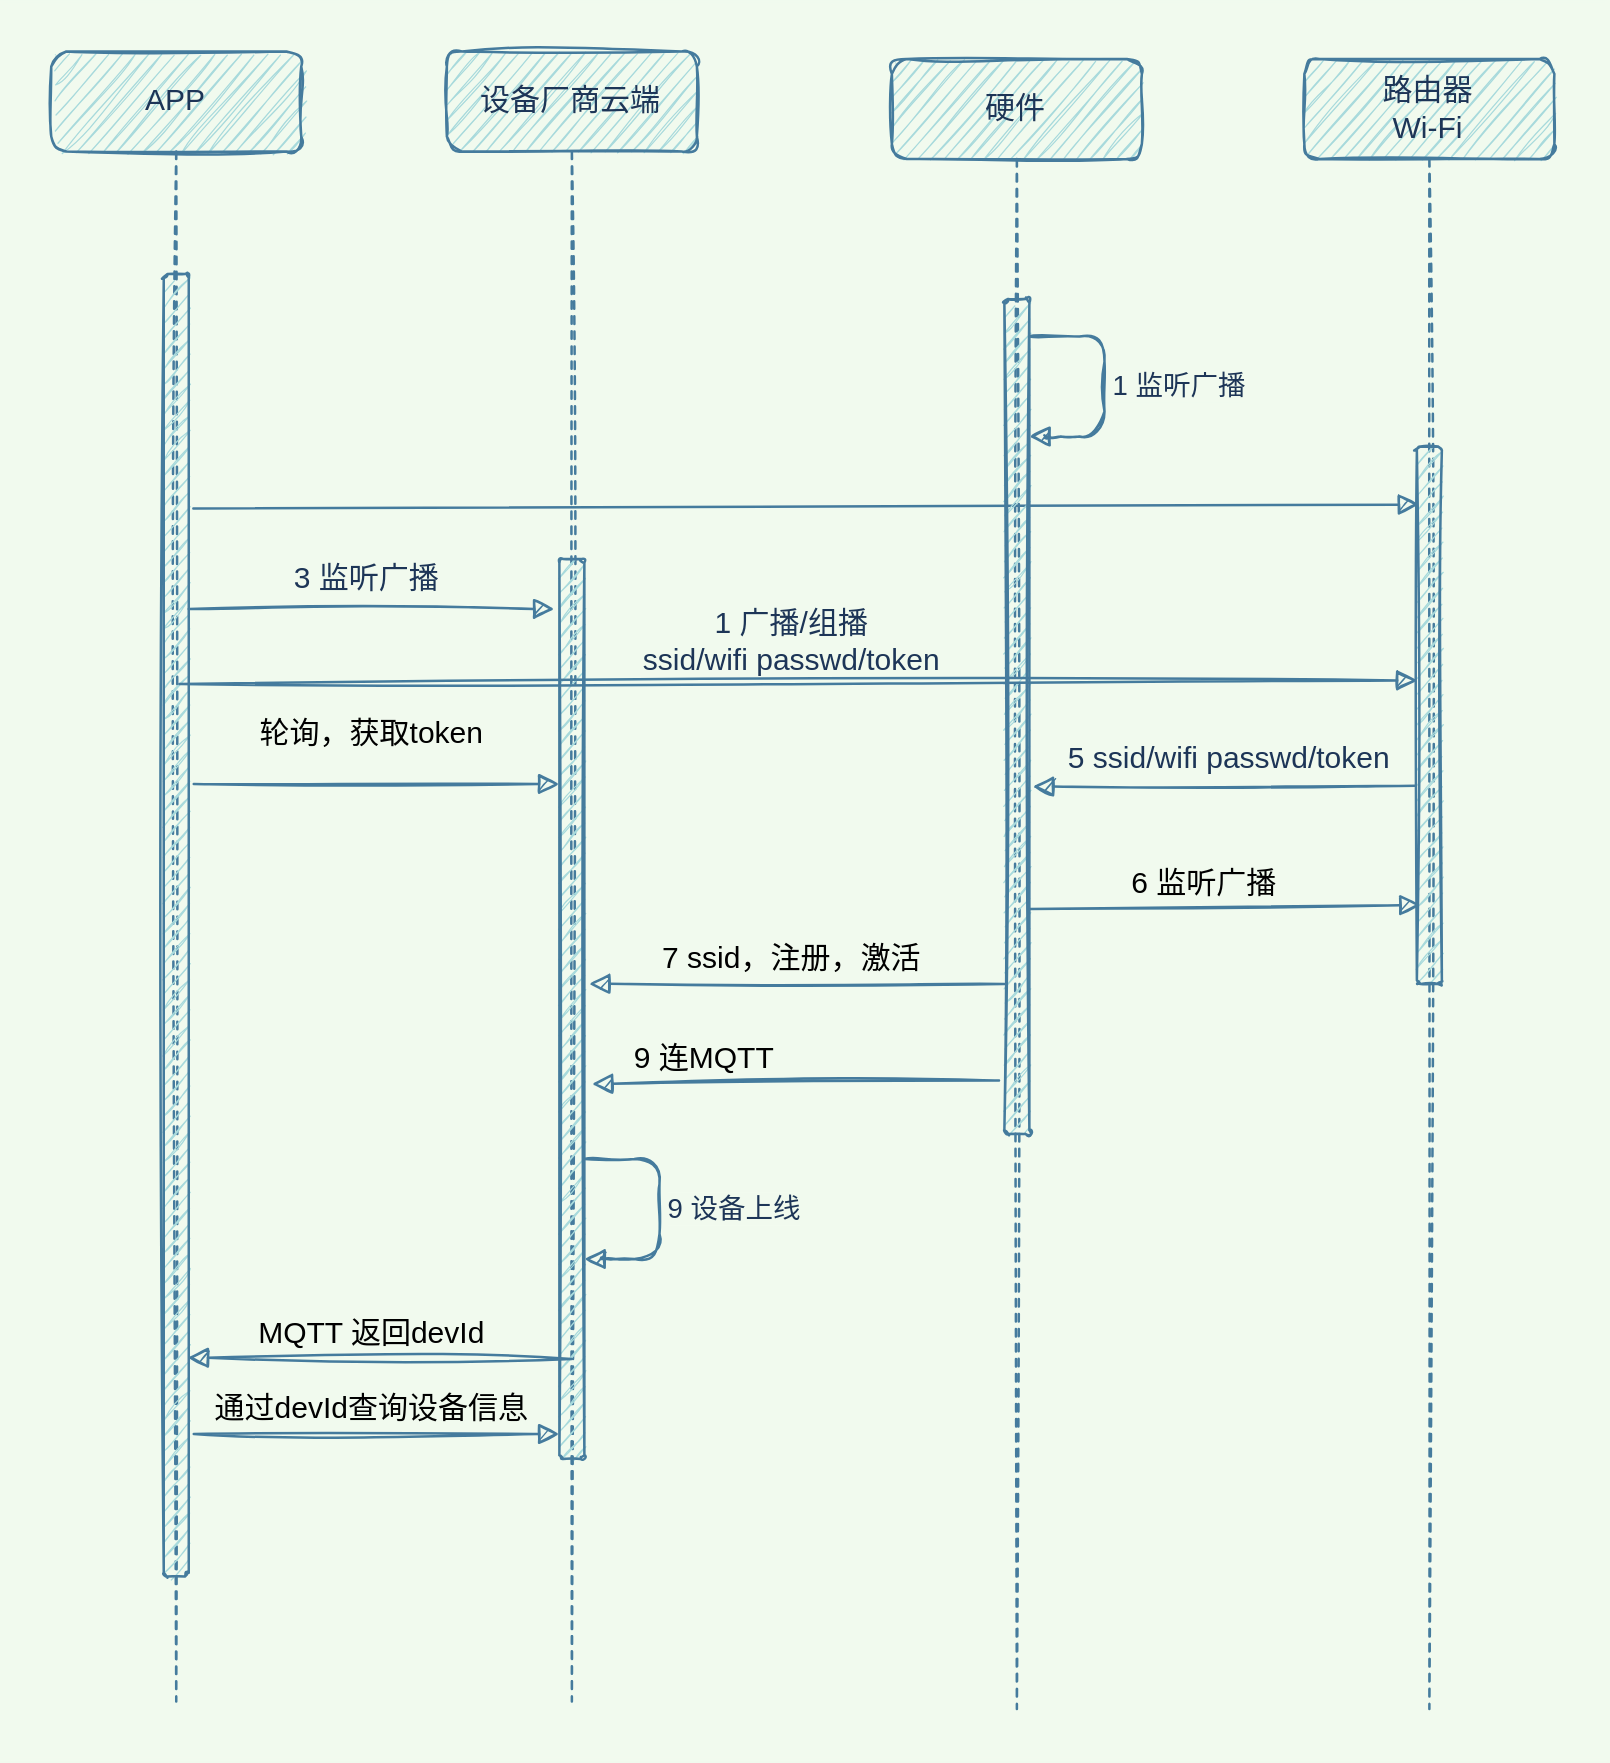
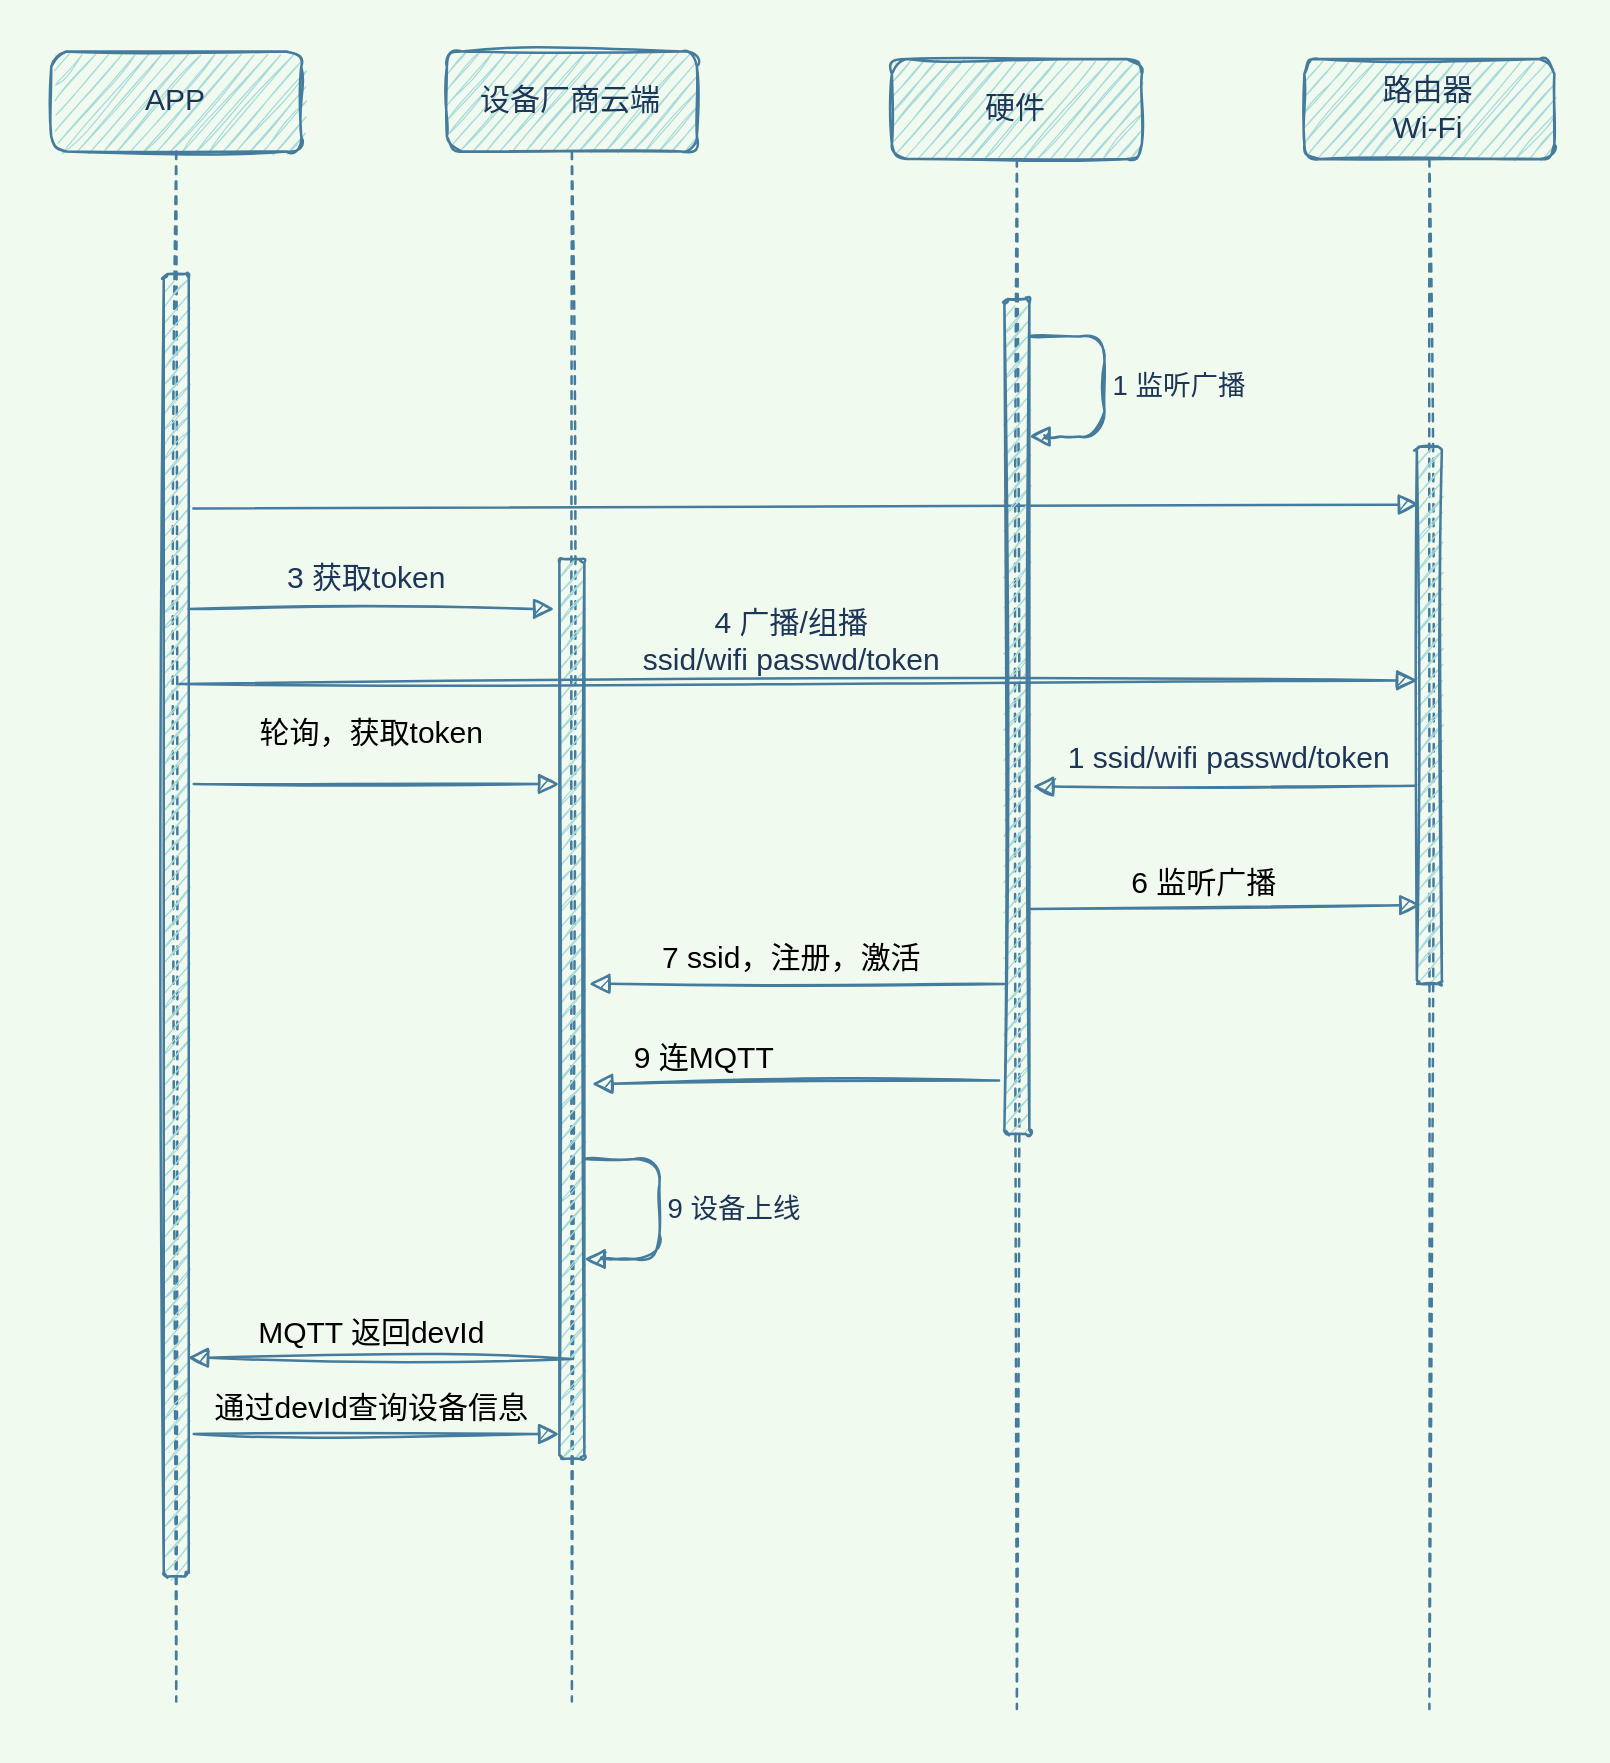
node "3 监听广播": label "3 监听广播" -> "3 获取token"
node "1 广播/组播 ssid/wifi passwd/token": label "1 广播/组播 ssid/wifi passwd/token" -> "4 广播/组播 ssid/wifi passwd/token"
node "5 ssid/wifi passwd/token": label "5 ssid/wifi passwd/token" -> "1 ssid/wifi passwd/token"
